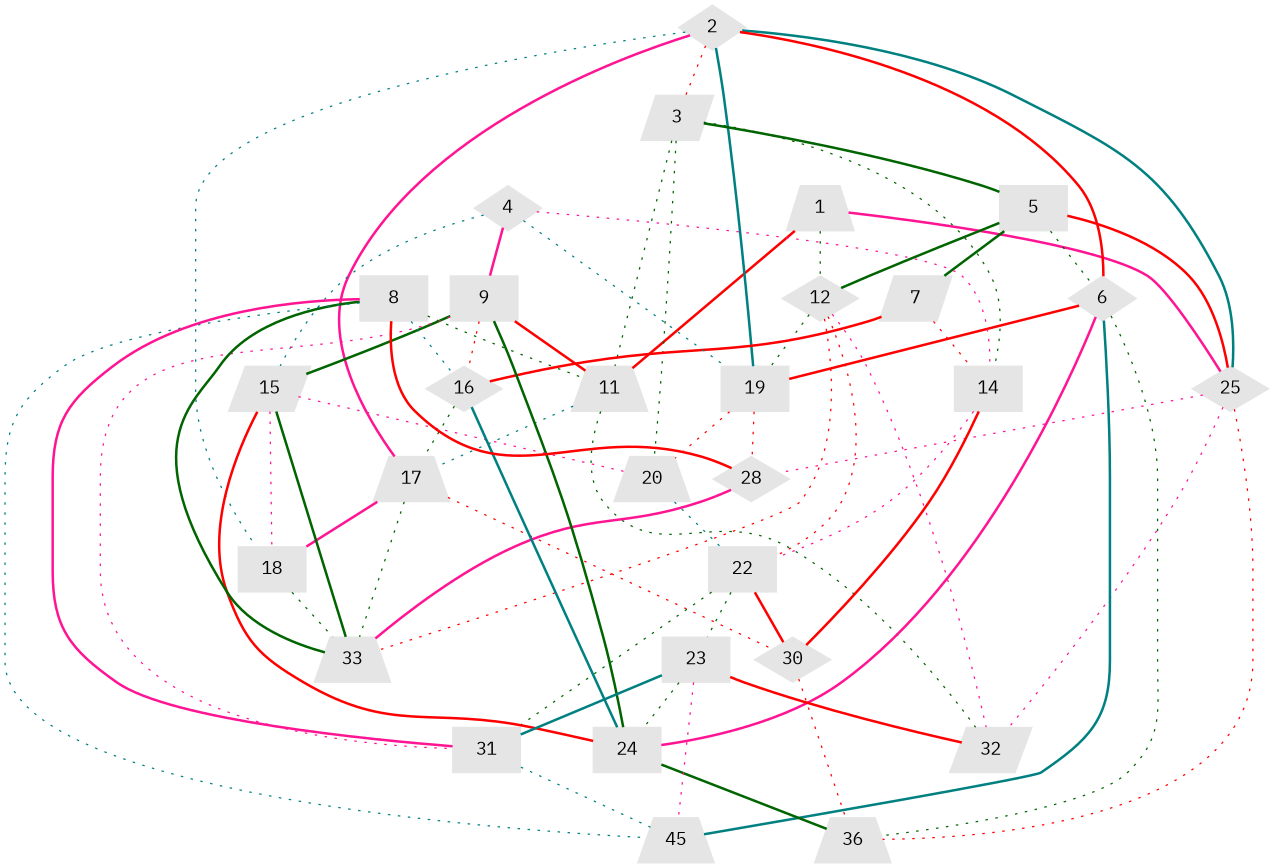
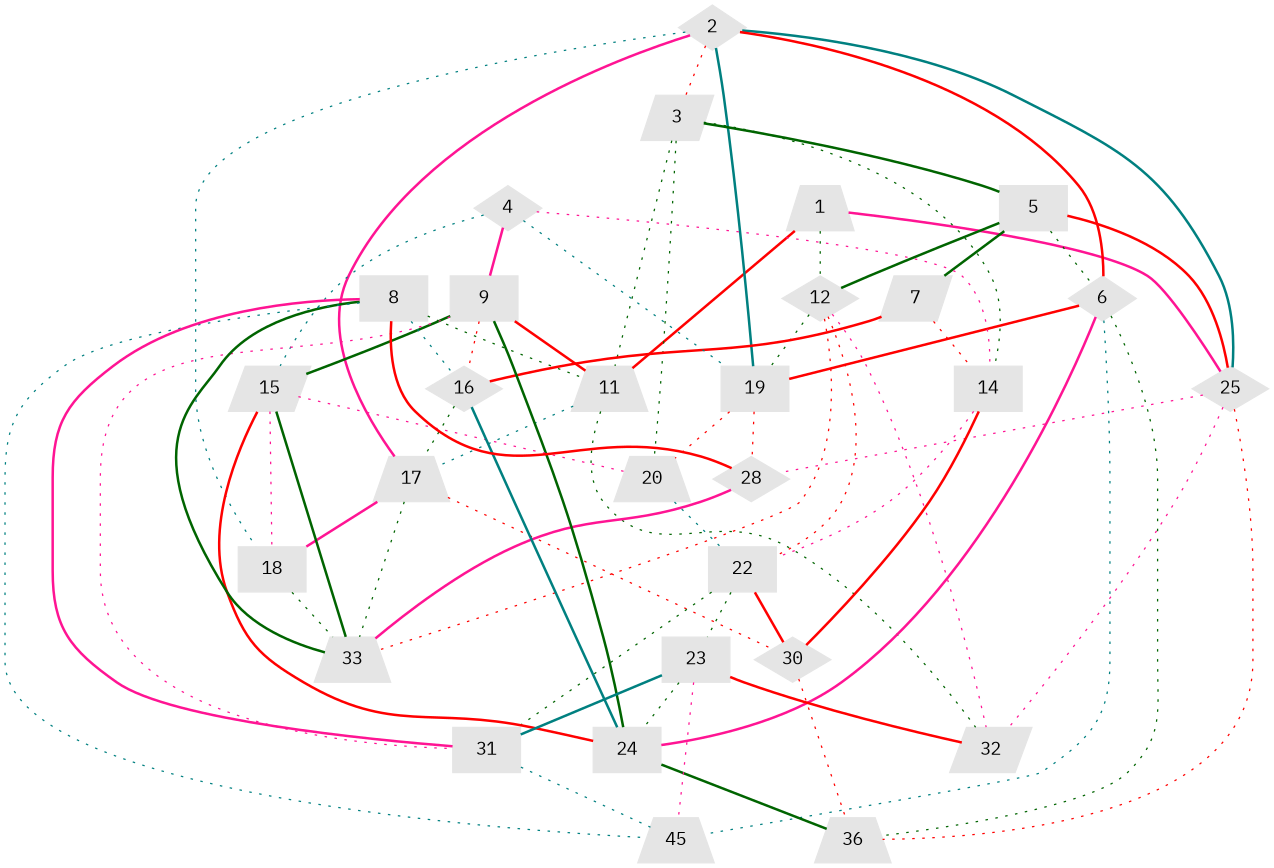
edge "6" -- "45": style bold -> dotted
